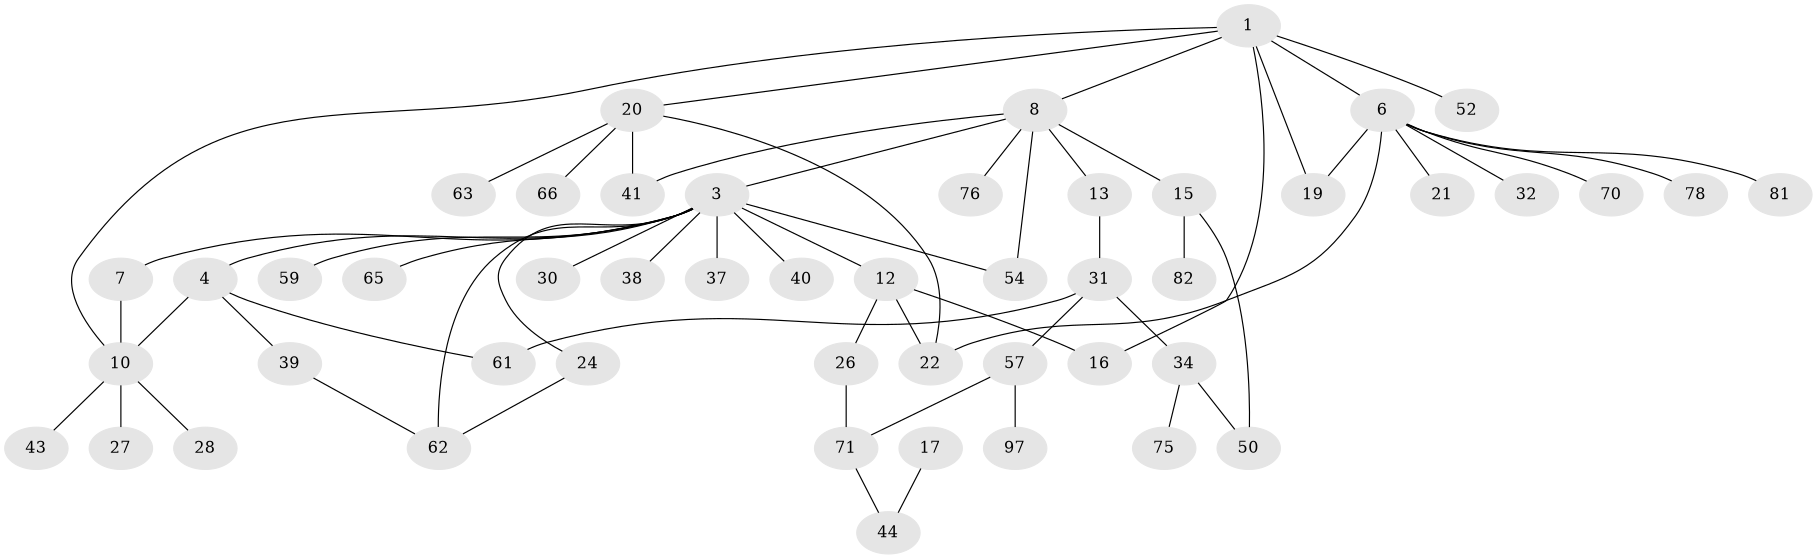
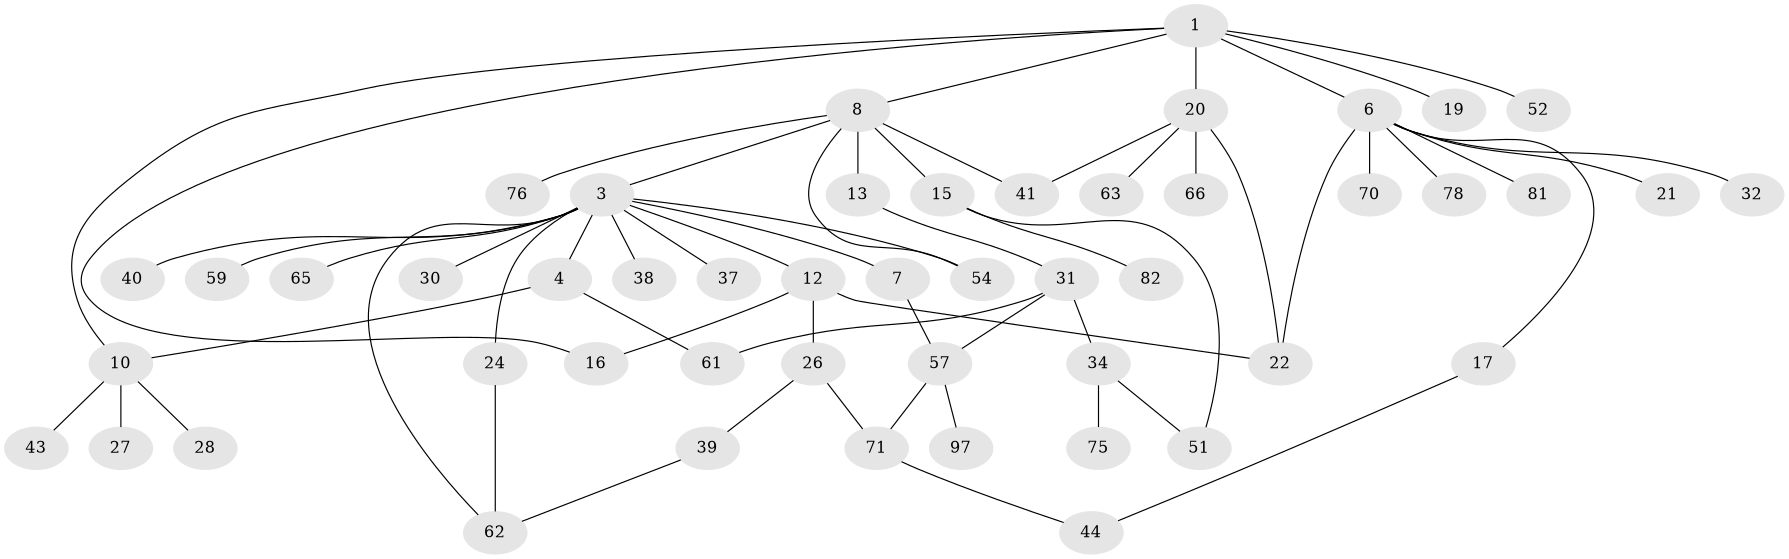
edge "6" -- "19": now "6" -- "17"
edge "4" -- "39": now "26" -- "39"
edge "7" -- "10": now "7" -- "57"
node "50": label "50" -> "51"
